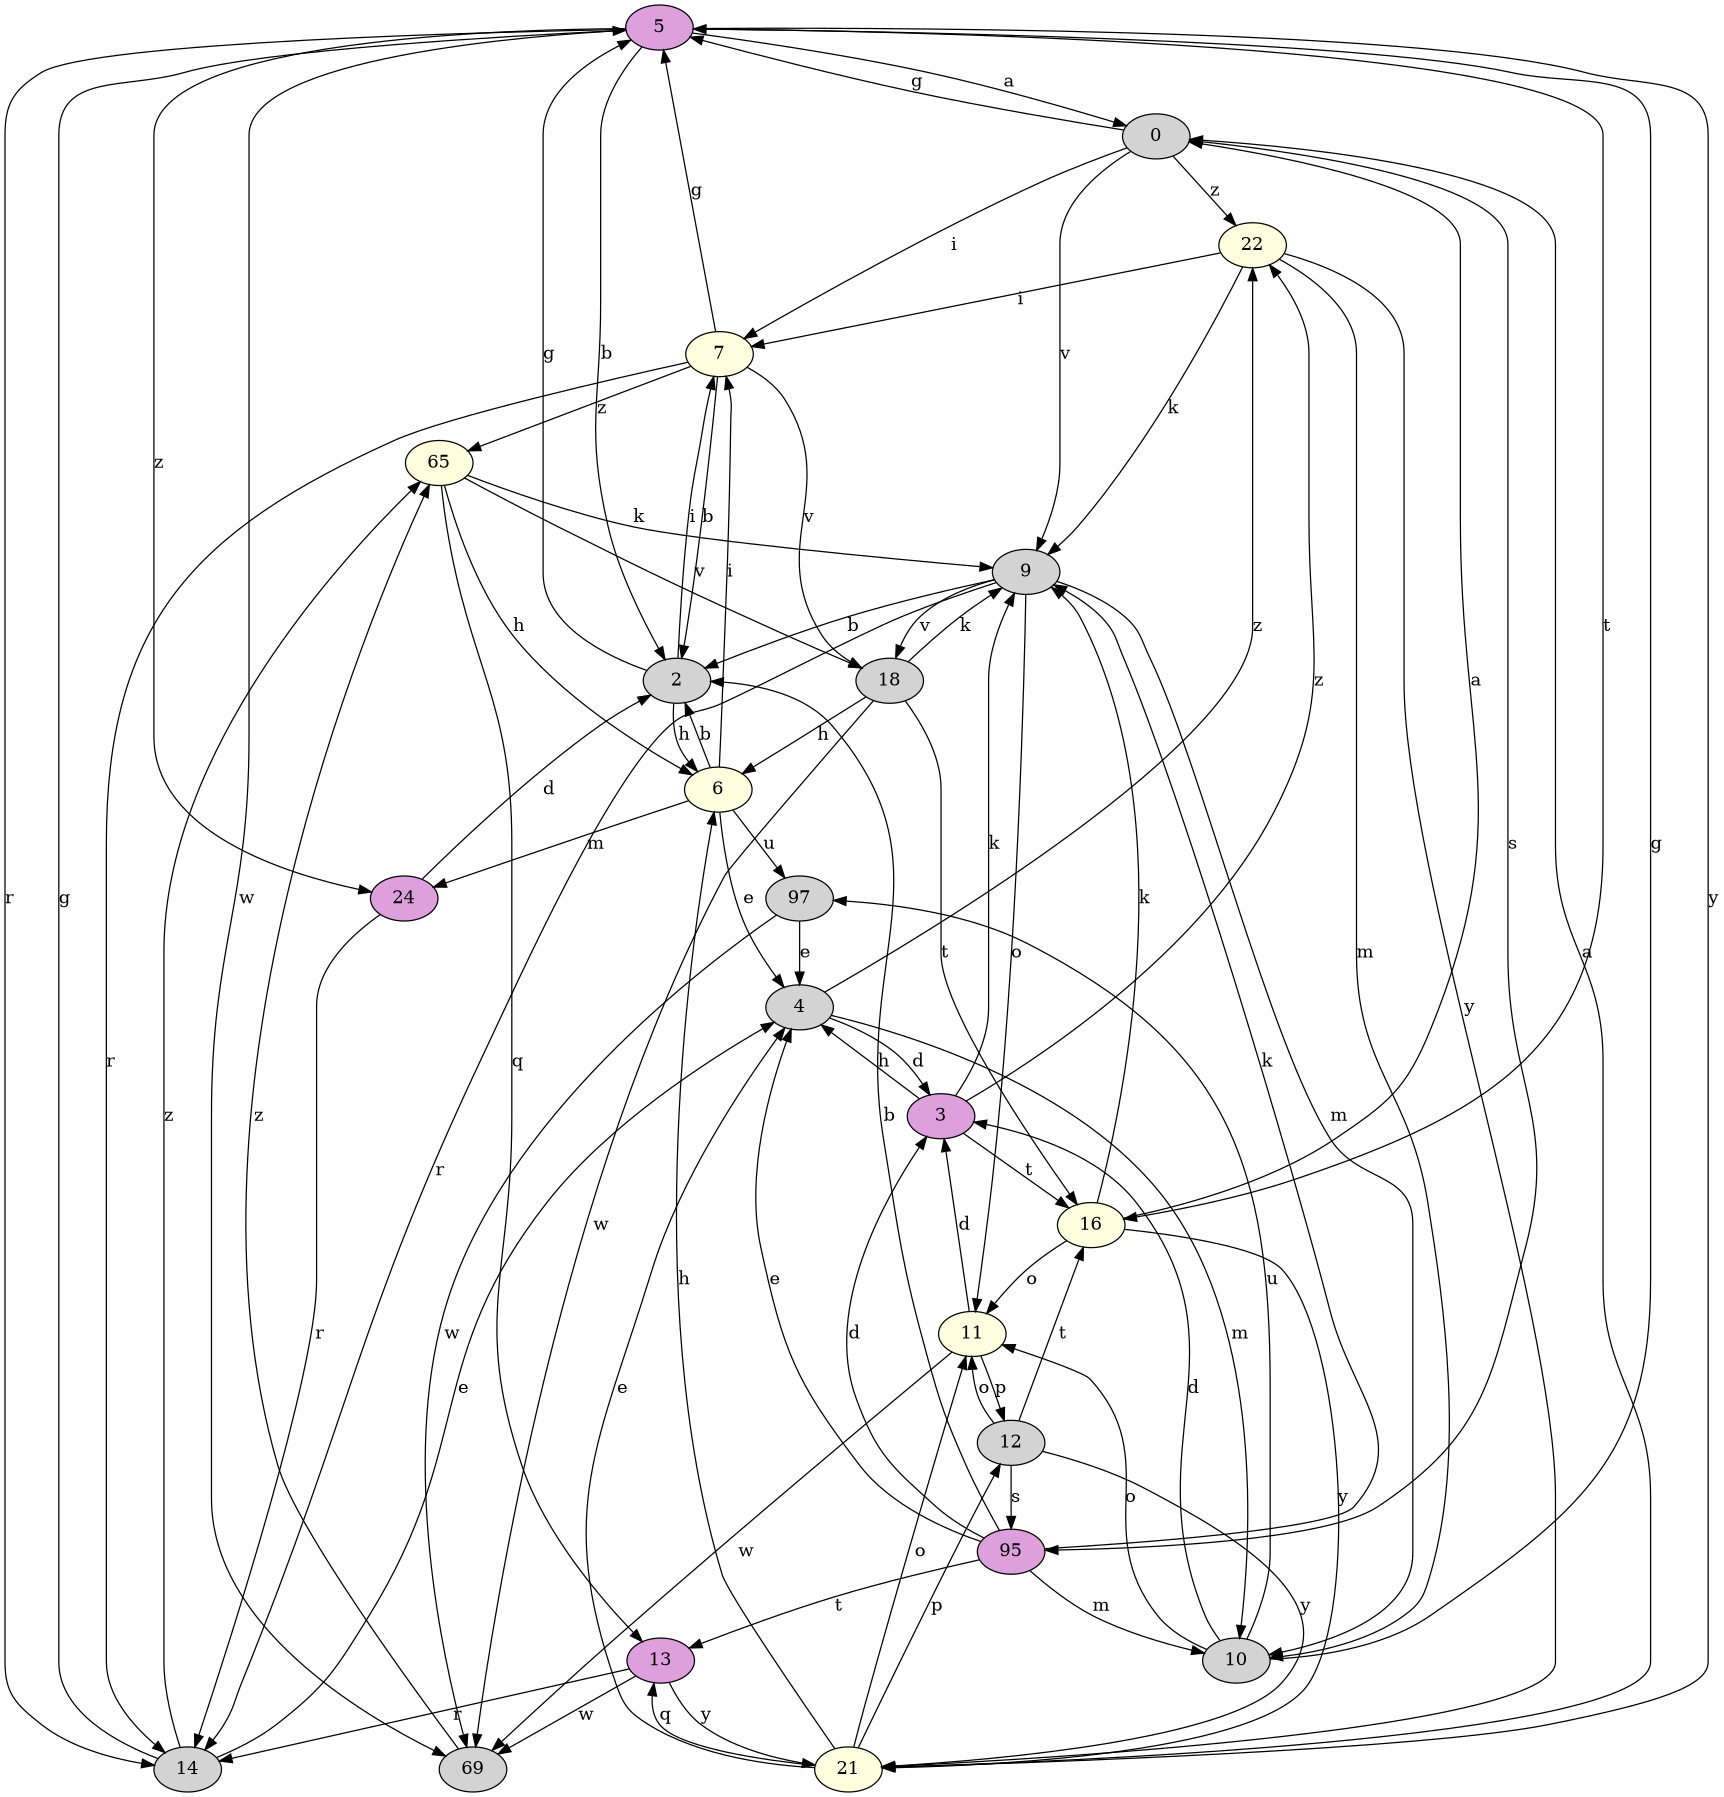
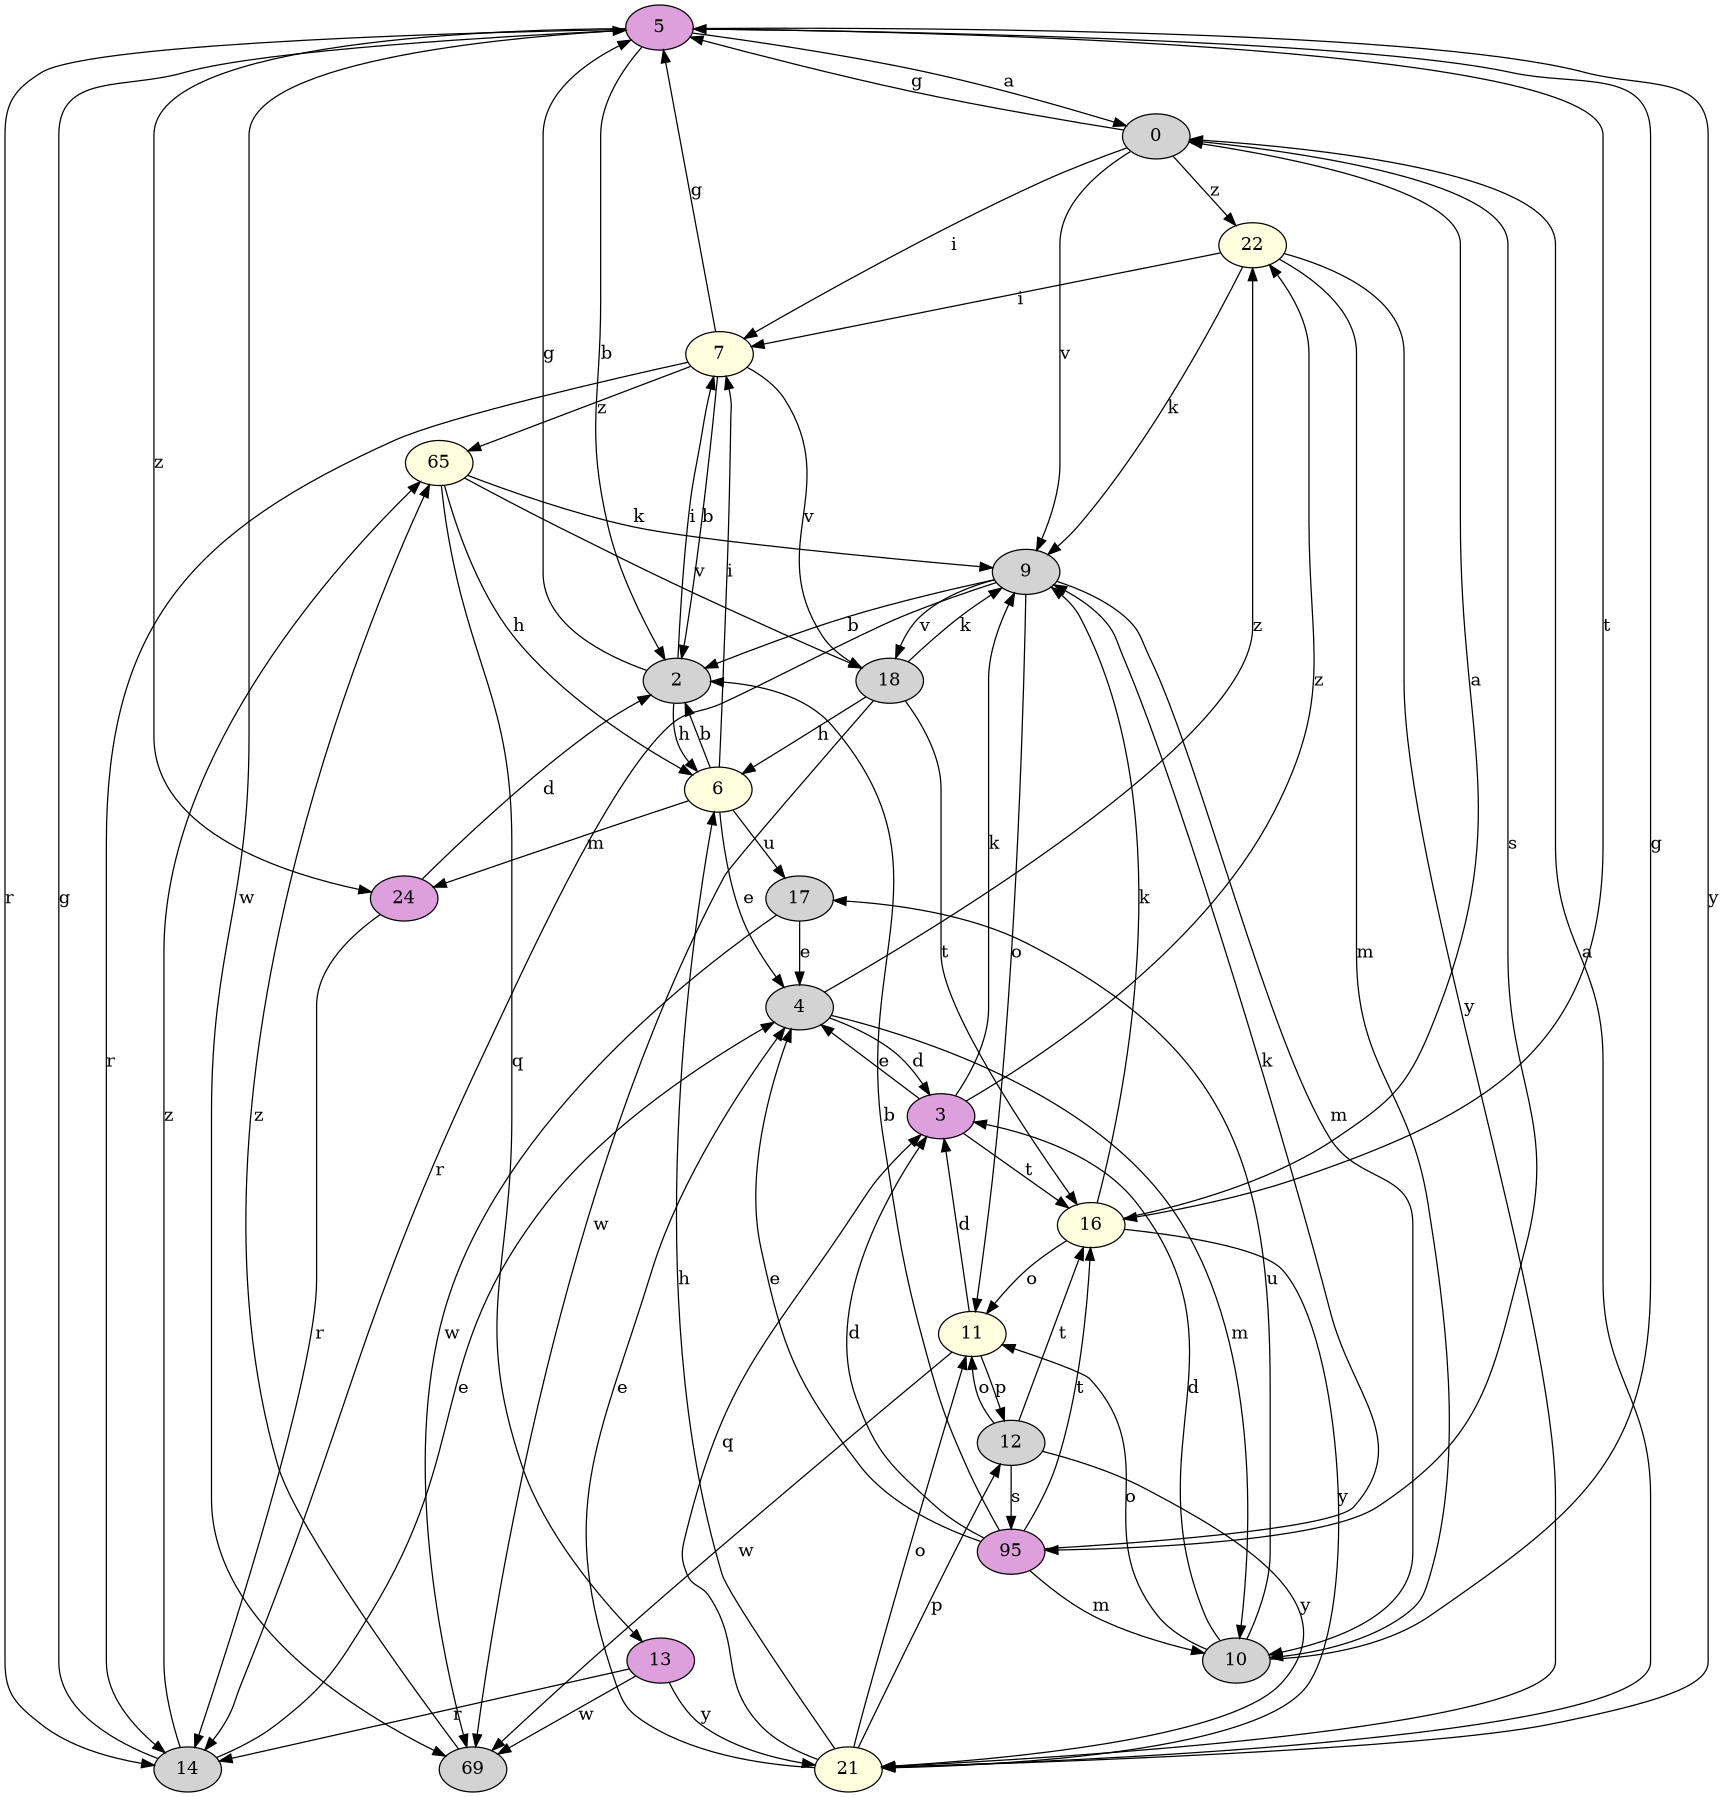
node "97": label "97" -> "17"
edge "3" -> "4": label "h" -> "e"
edge "95" -> "13": now "95" -> "16"
edge "21" -> "13": now "21" -> "3"
